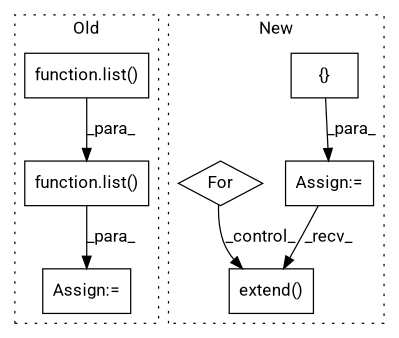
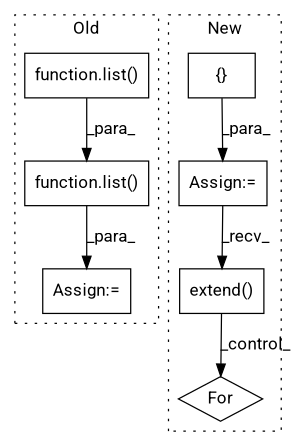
edge "For" -> "extend()": reversed
